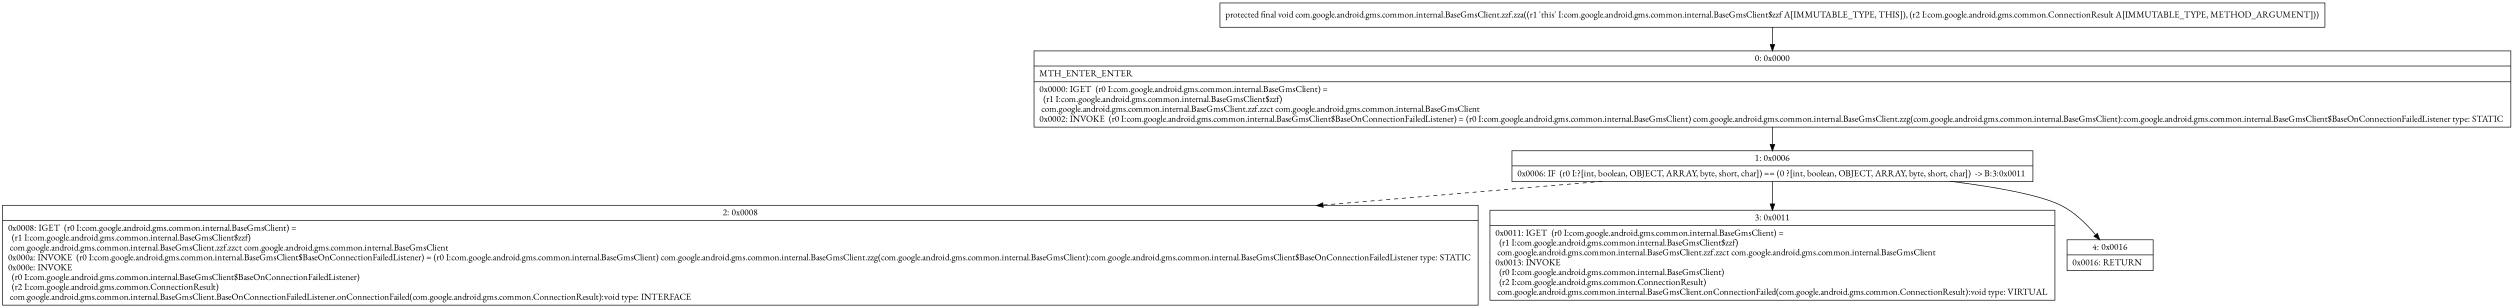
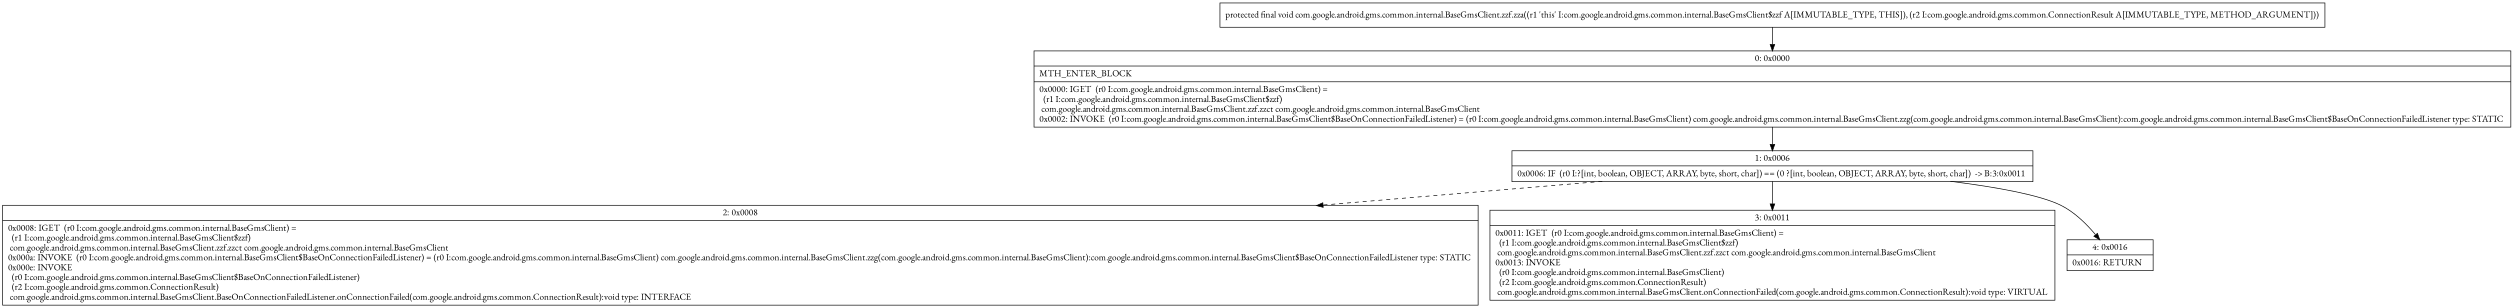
node "0: 0x0000": text "MTH_ENTER_ENTER" -> "MTH_ENTER_BLOCK"
